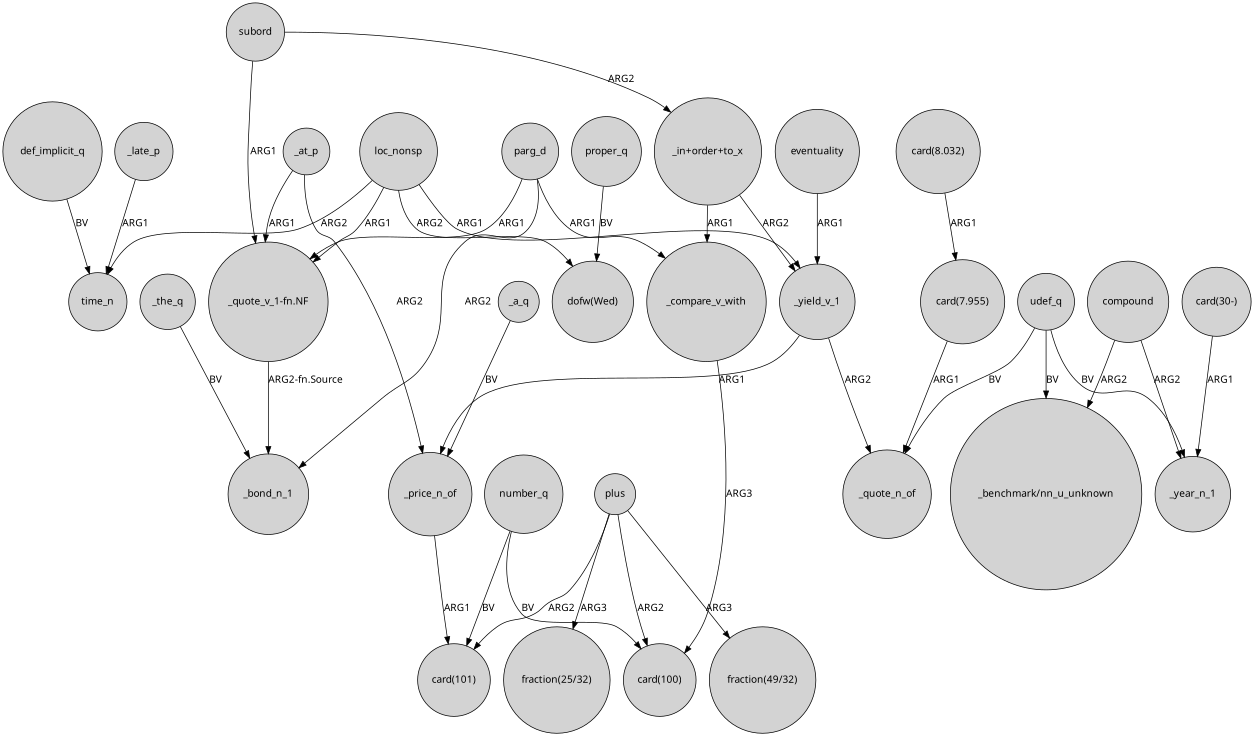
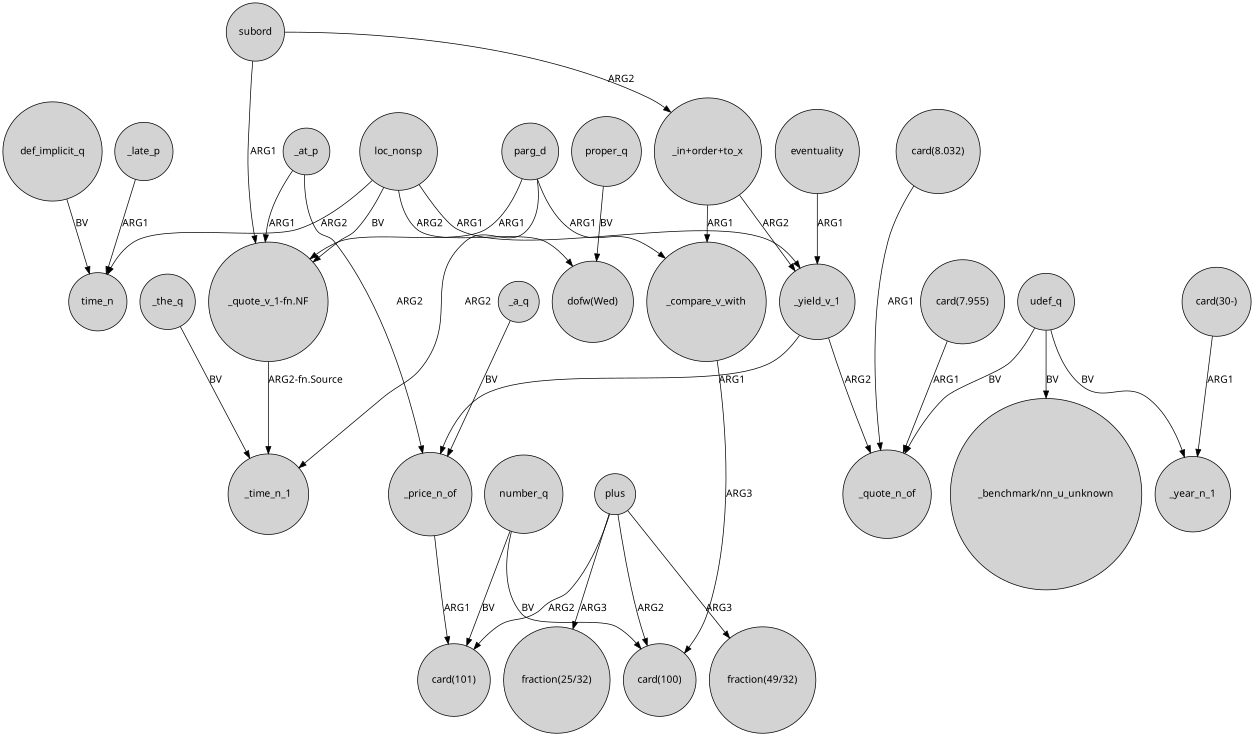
edge "card(8.032)" -> "card(7.955)": now "card(8.032)" -> "_quote_n_of"
edge "loc_nonsp" -> "_quote_v_1-fn.NF": label "ARG1" -> "BV"
node "compound": removed
node "_bond_n_1": label "_bond_n_1" -> "_time_n_1"
